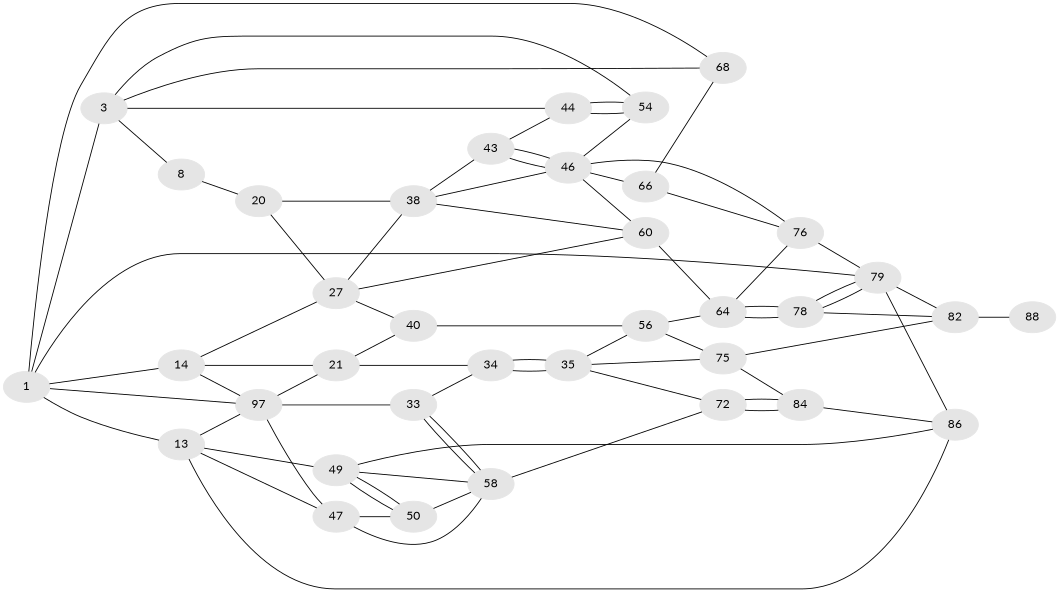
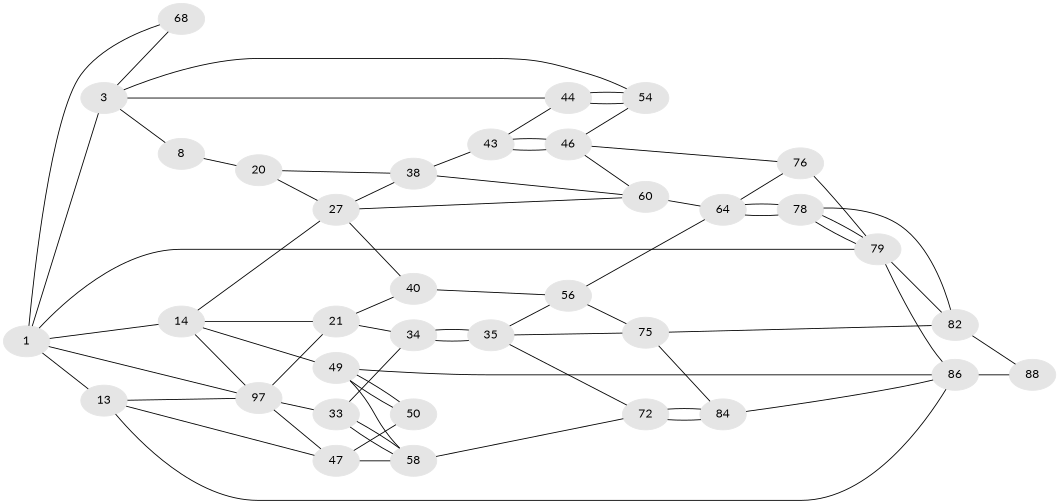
edge "46" -- "38": removed
node "66": removed
edge "86" -- "88": added
edge "13" -- "49": now "14" -- "49"
edge "58" -- "50": removed
